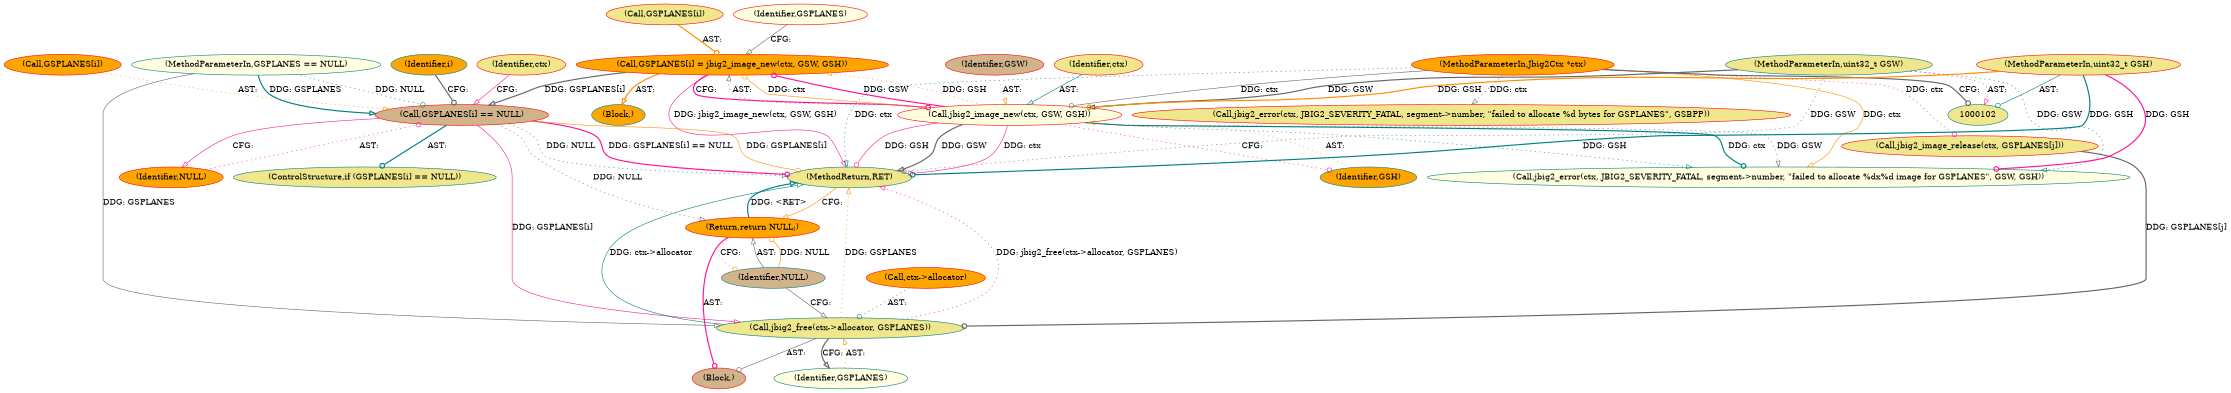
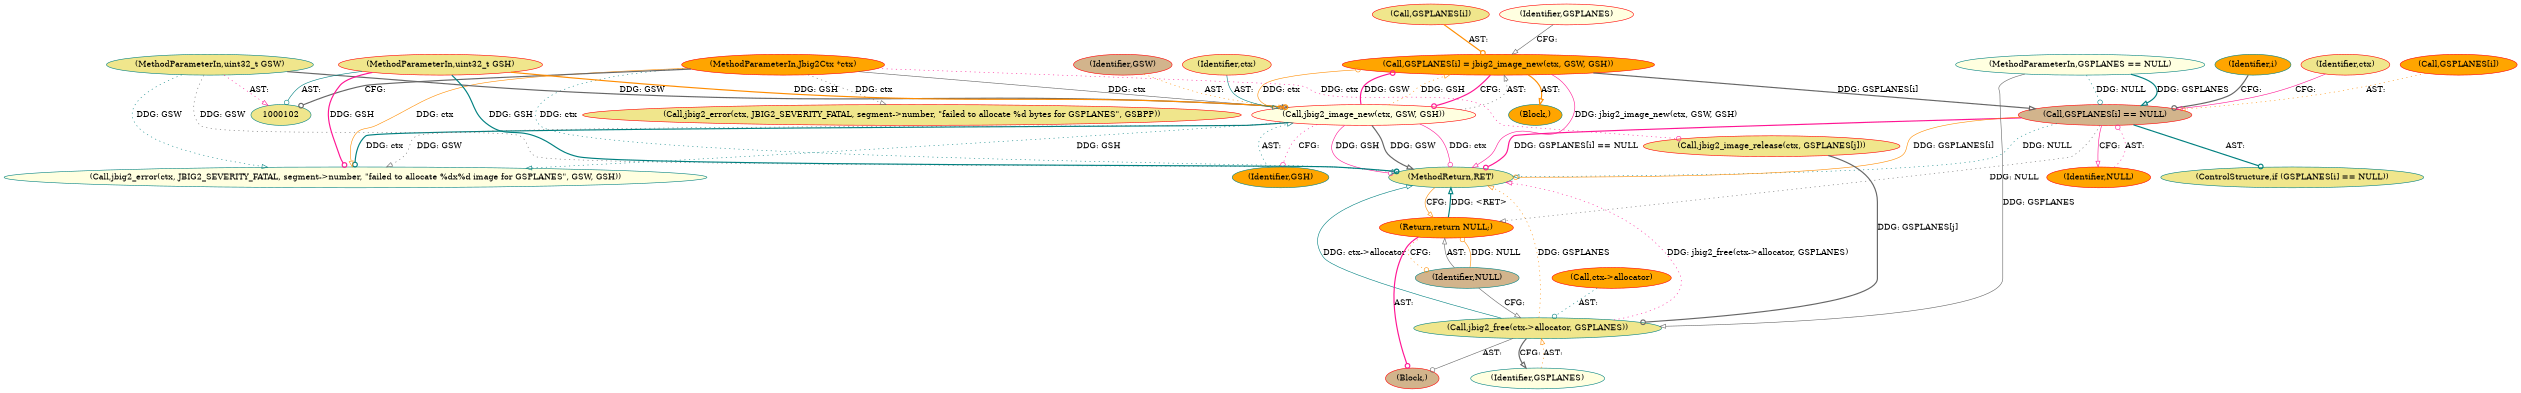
edge "(Identifier,GSH)" -> "(Call,jbig2_image_new(ctx, GSW, GSH))": color darkorange -> teal
edge "(Call,GSPLANES[i] == NULL)" -> "(Call,jbig2_free(ctx->allocator, GSPLANES))": removed, label "DDG: GSPLANES[i]"
